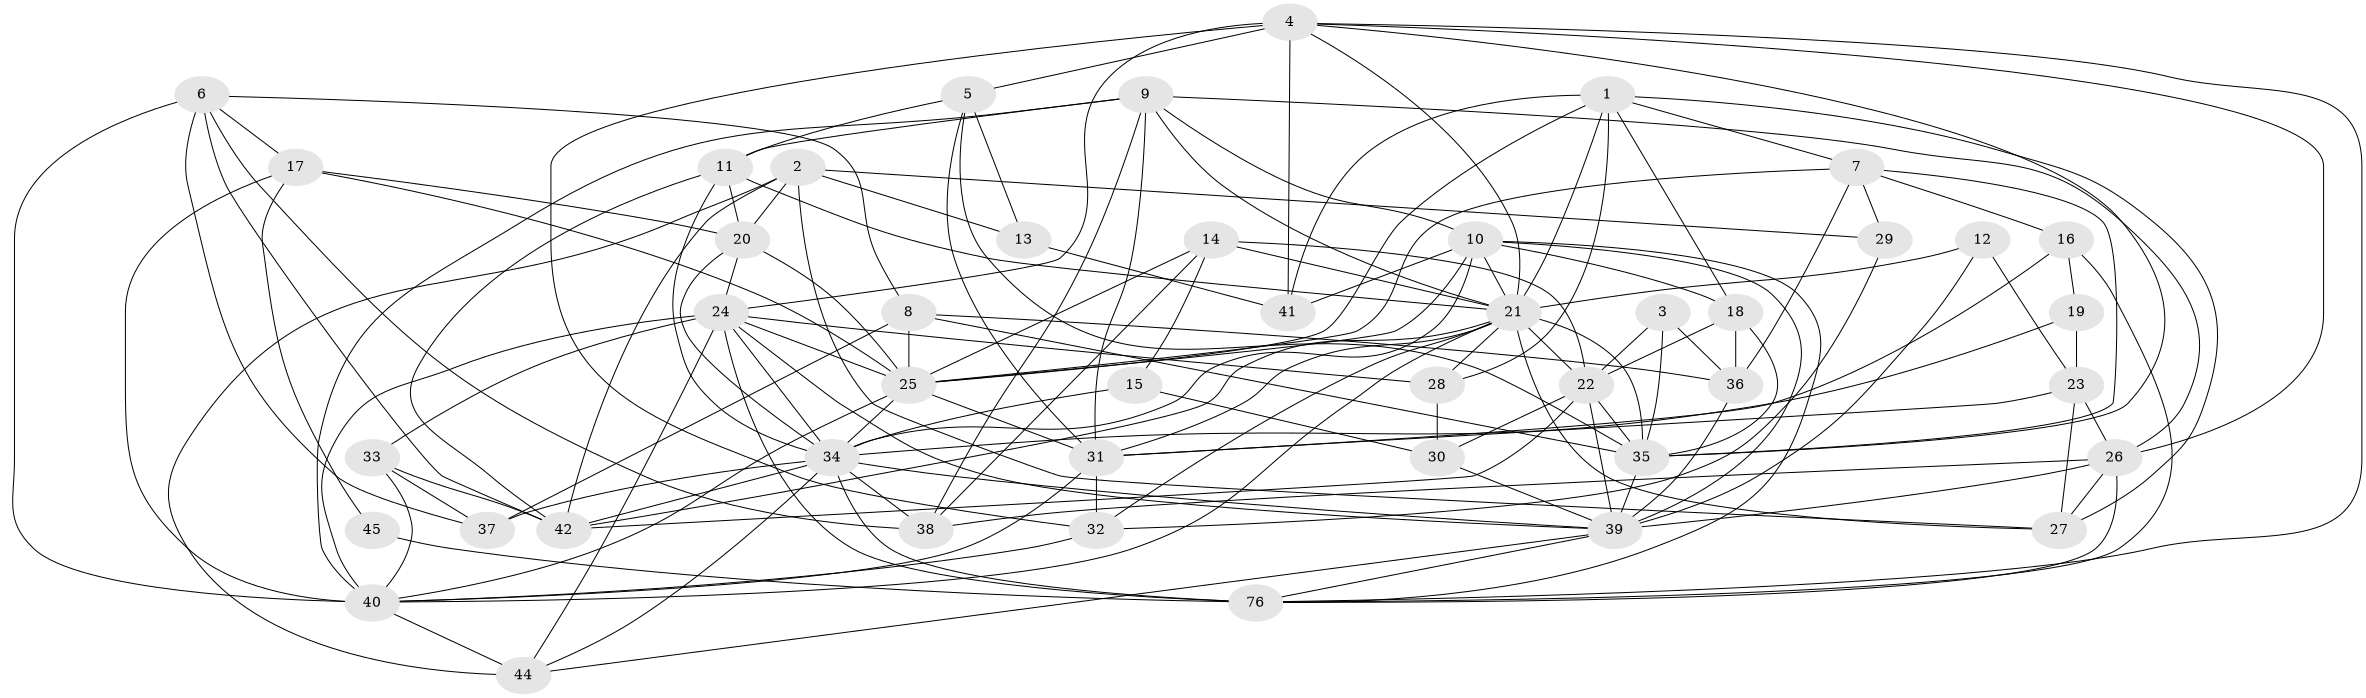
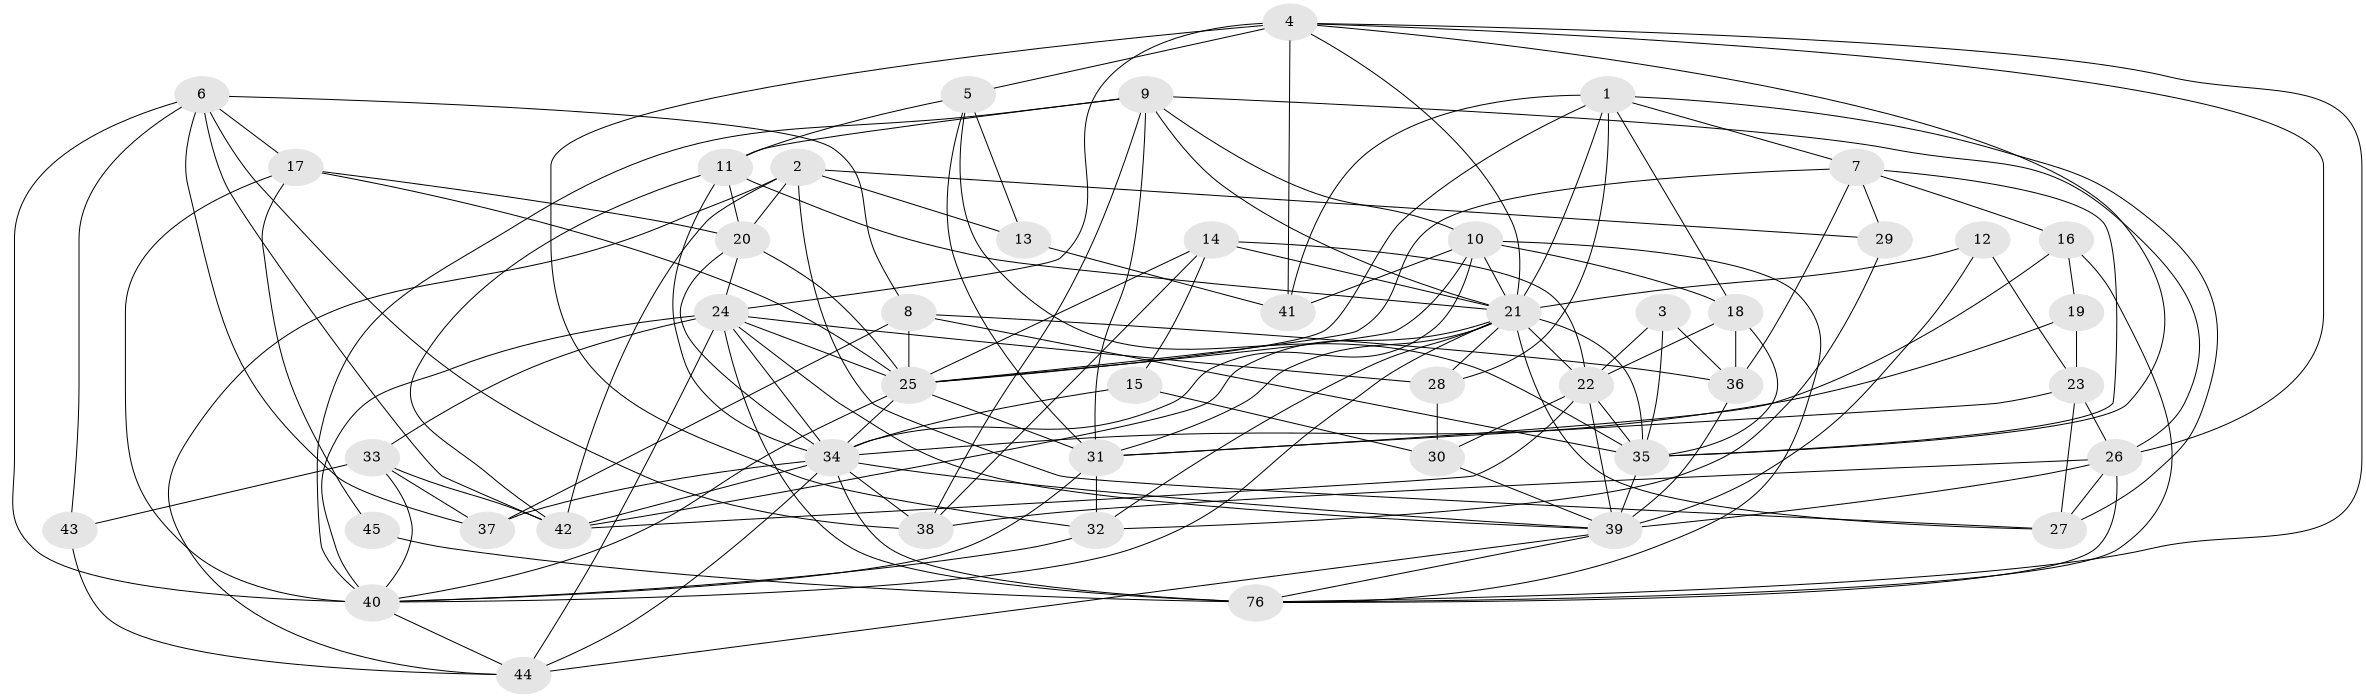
edge "10" -- "39": removed
node "43": added
